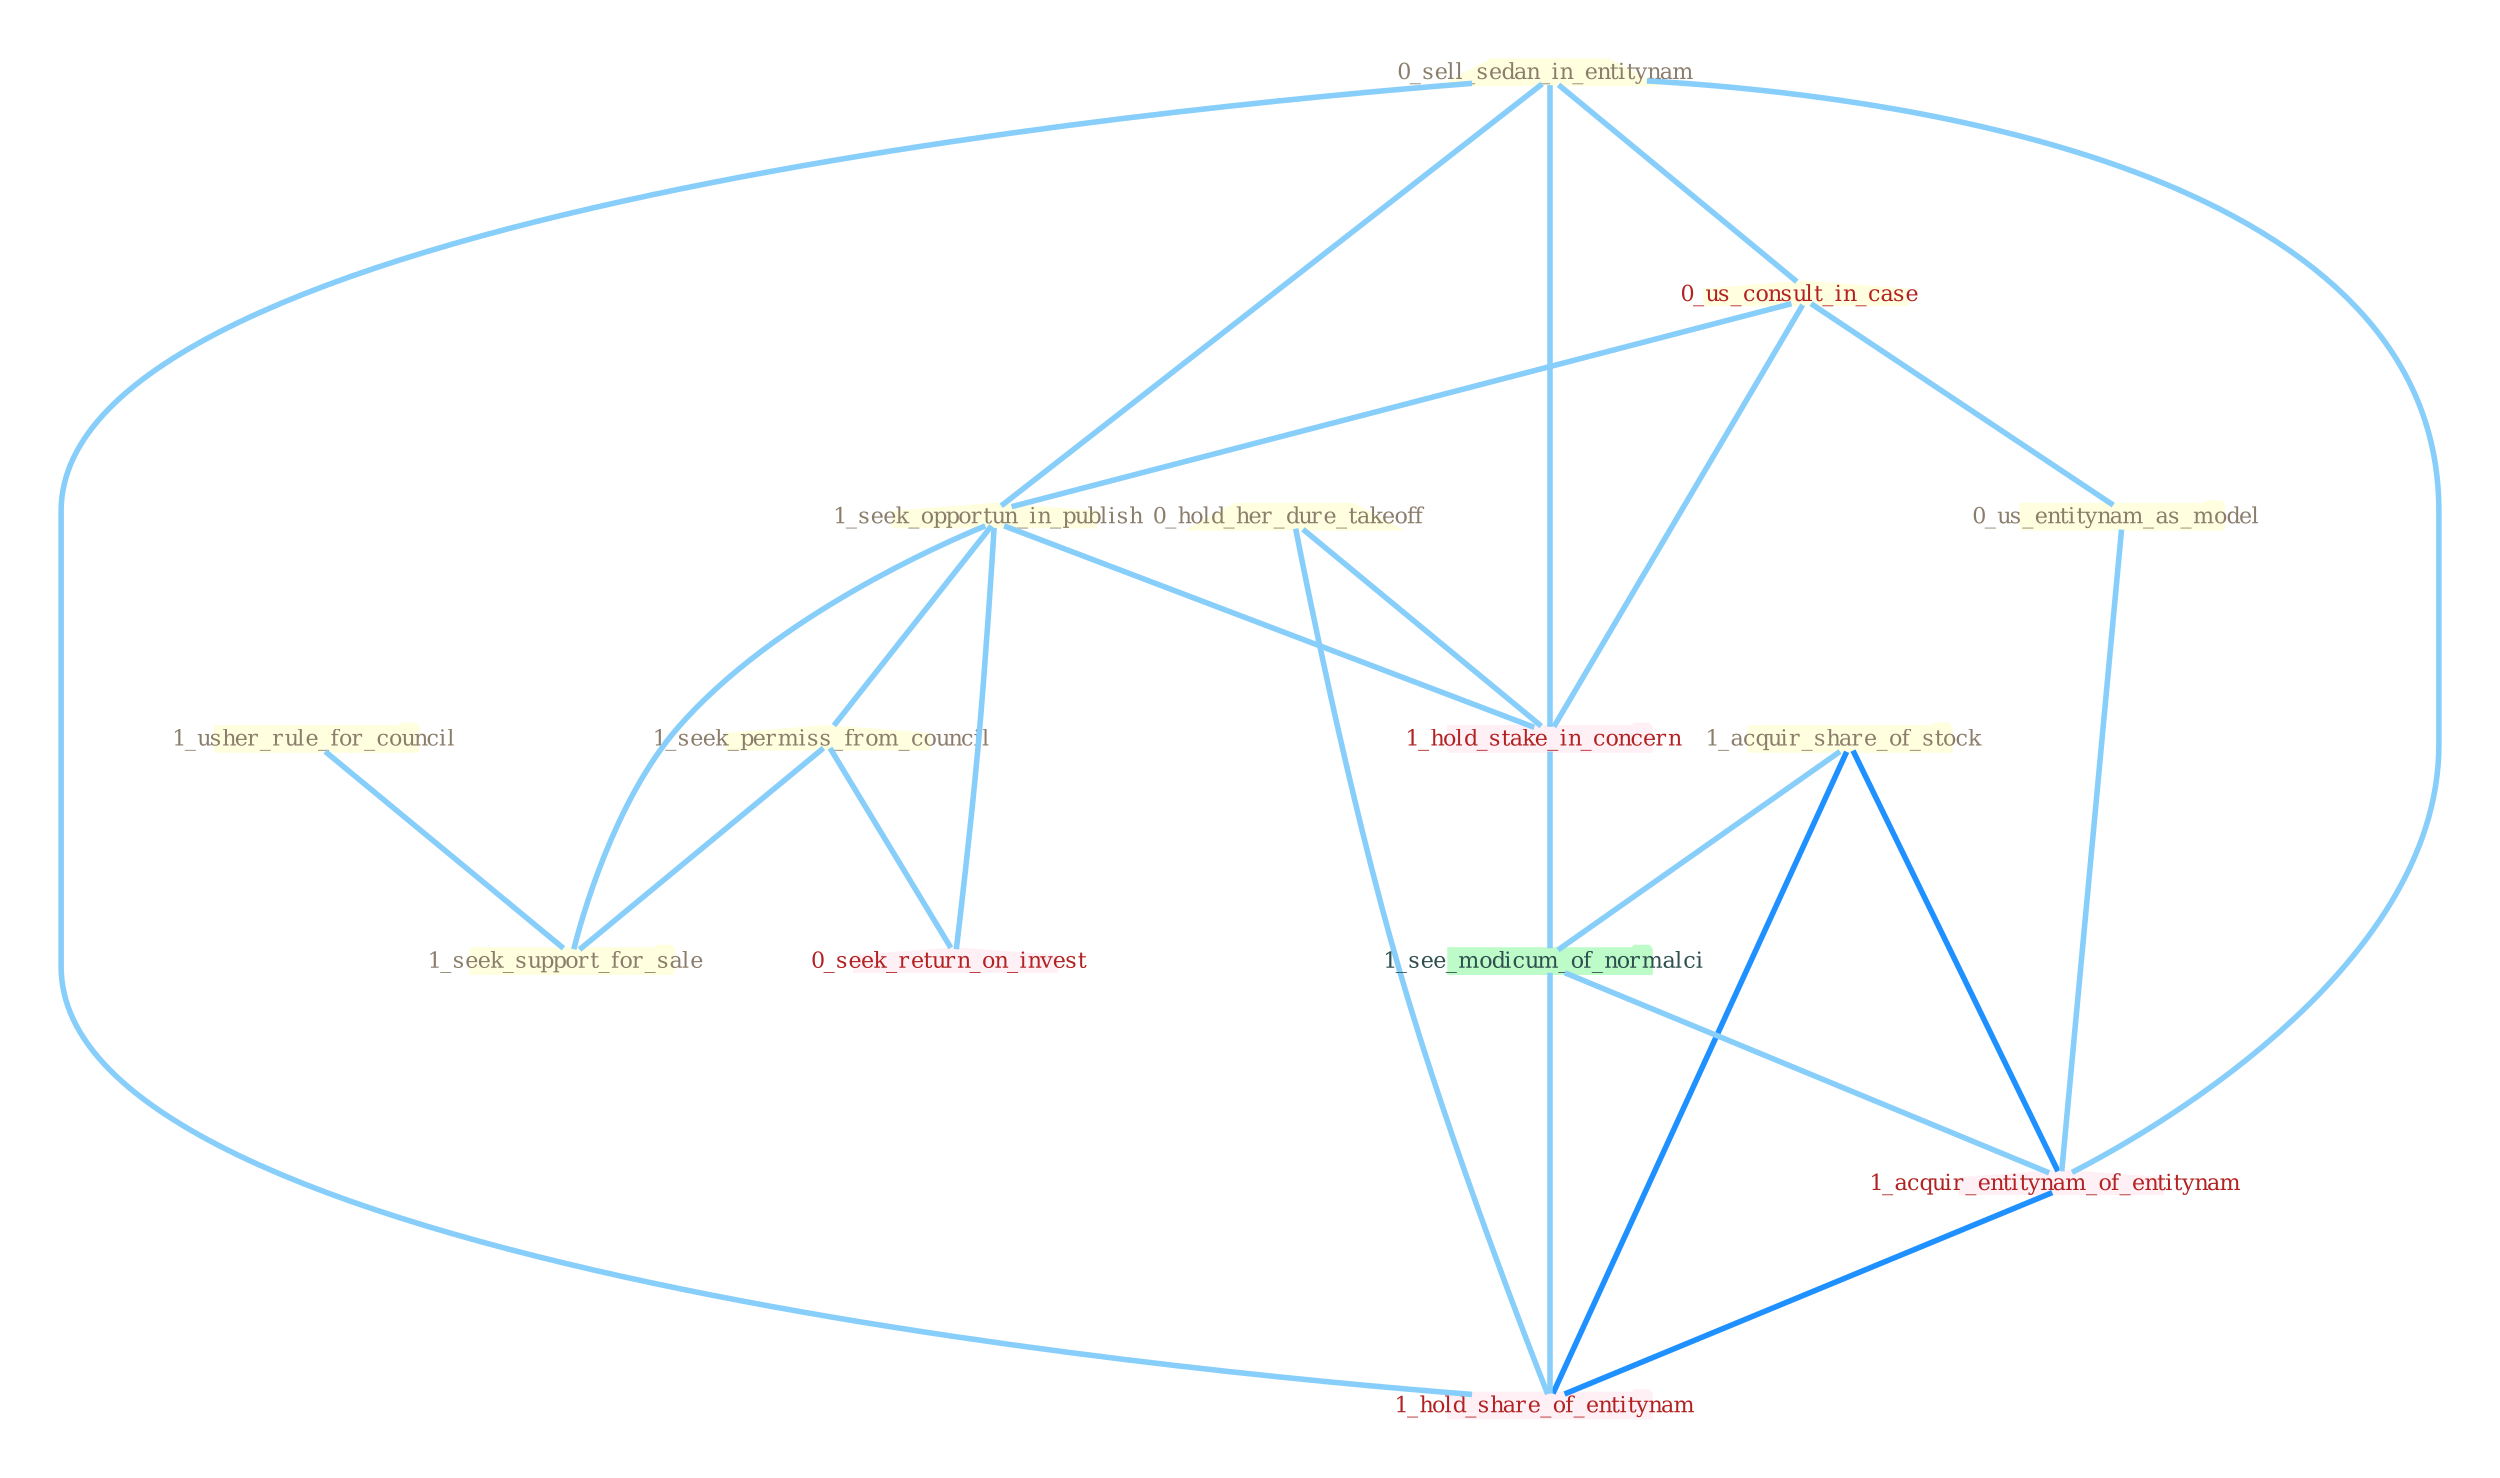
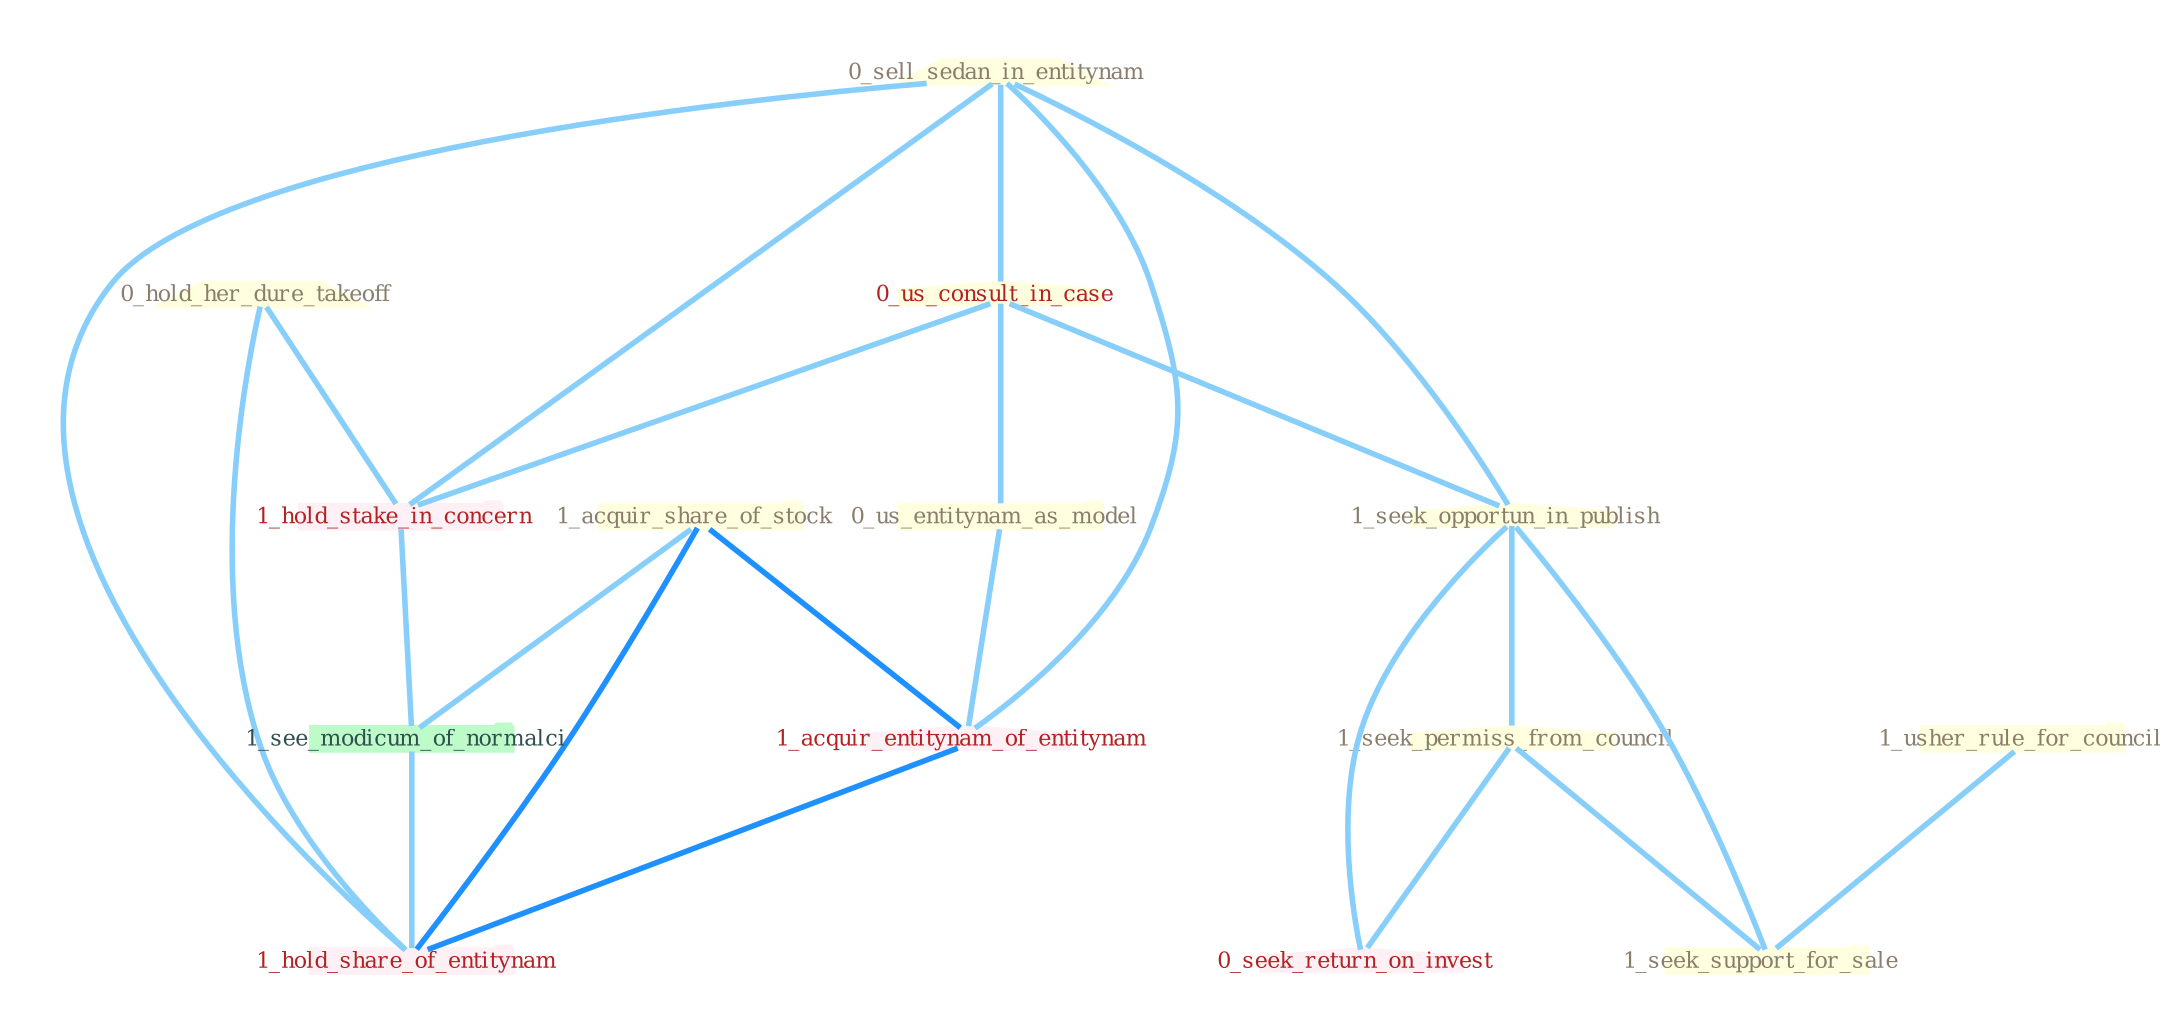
edge "1_seek_opportun_in_publish" -- "1_hold_stake_in_concern": removed
edge "1_see_modicum_of_normalci" -- "1_acquir_entitynam_of_entitynam": removed
